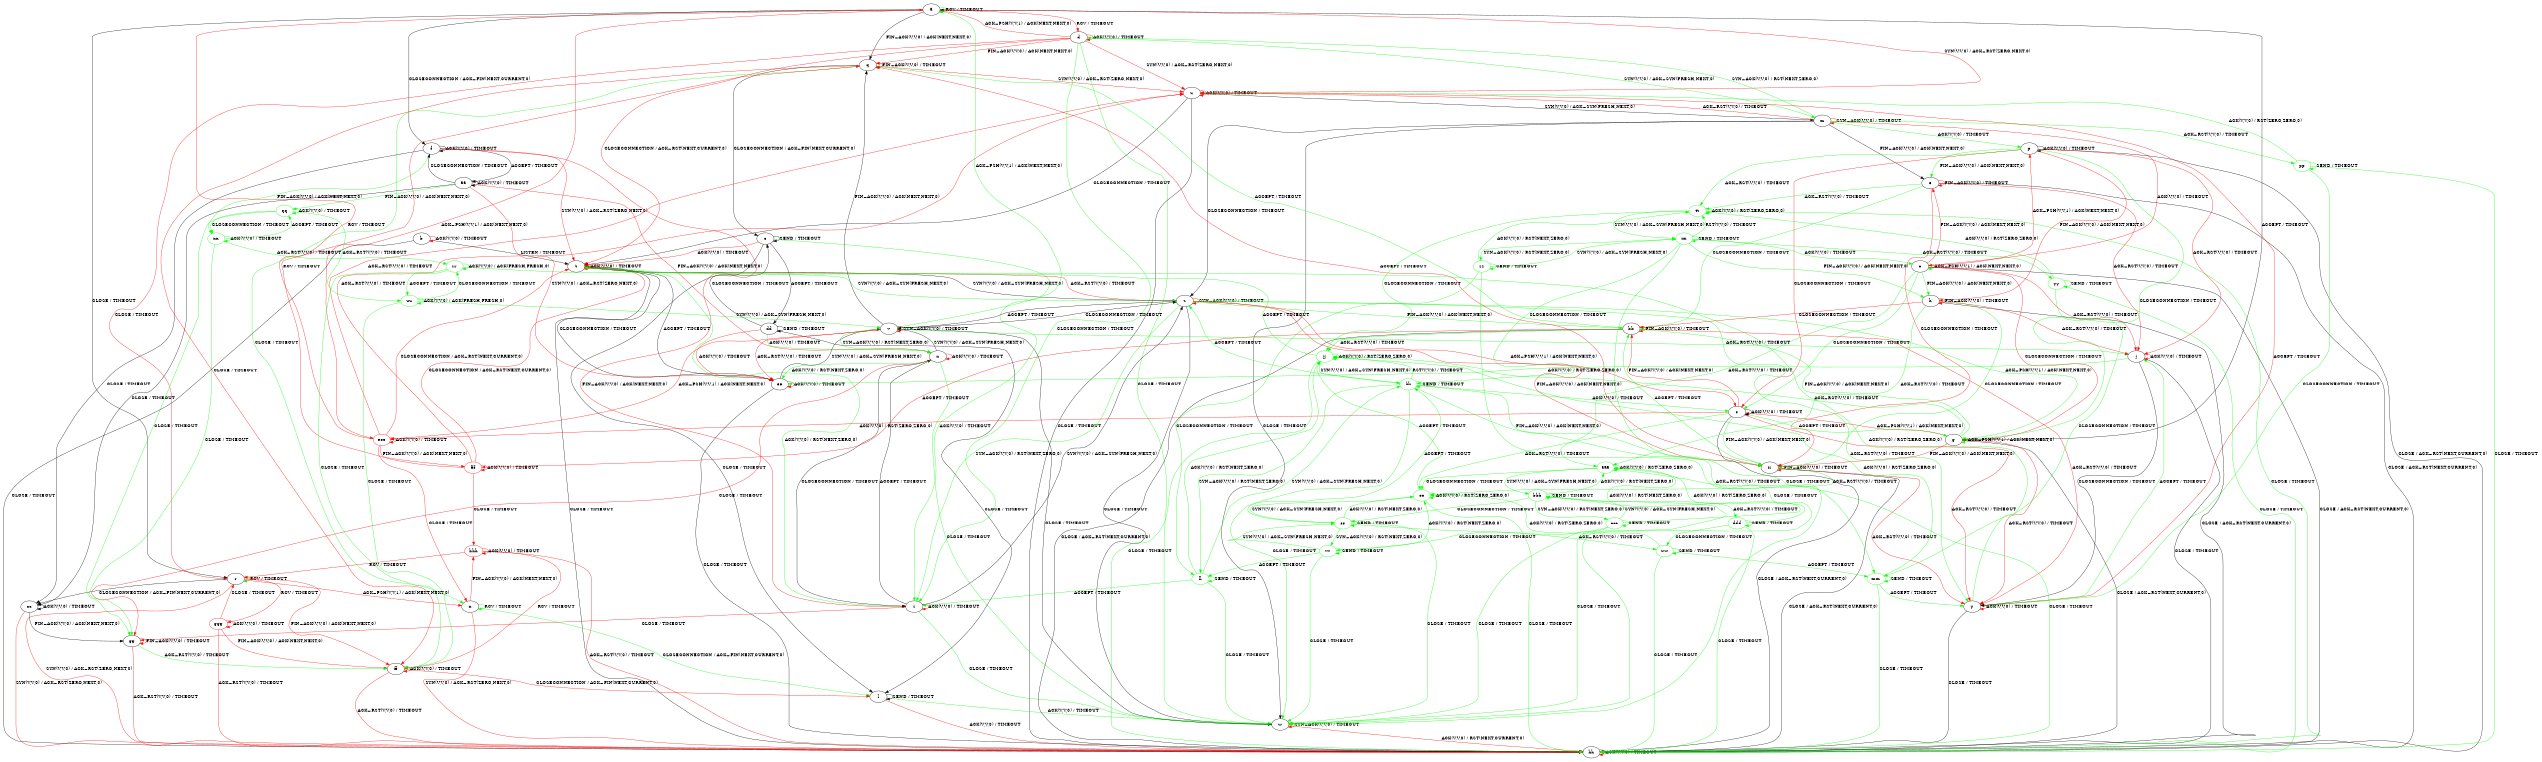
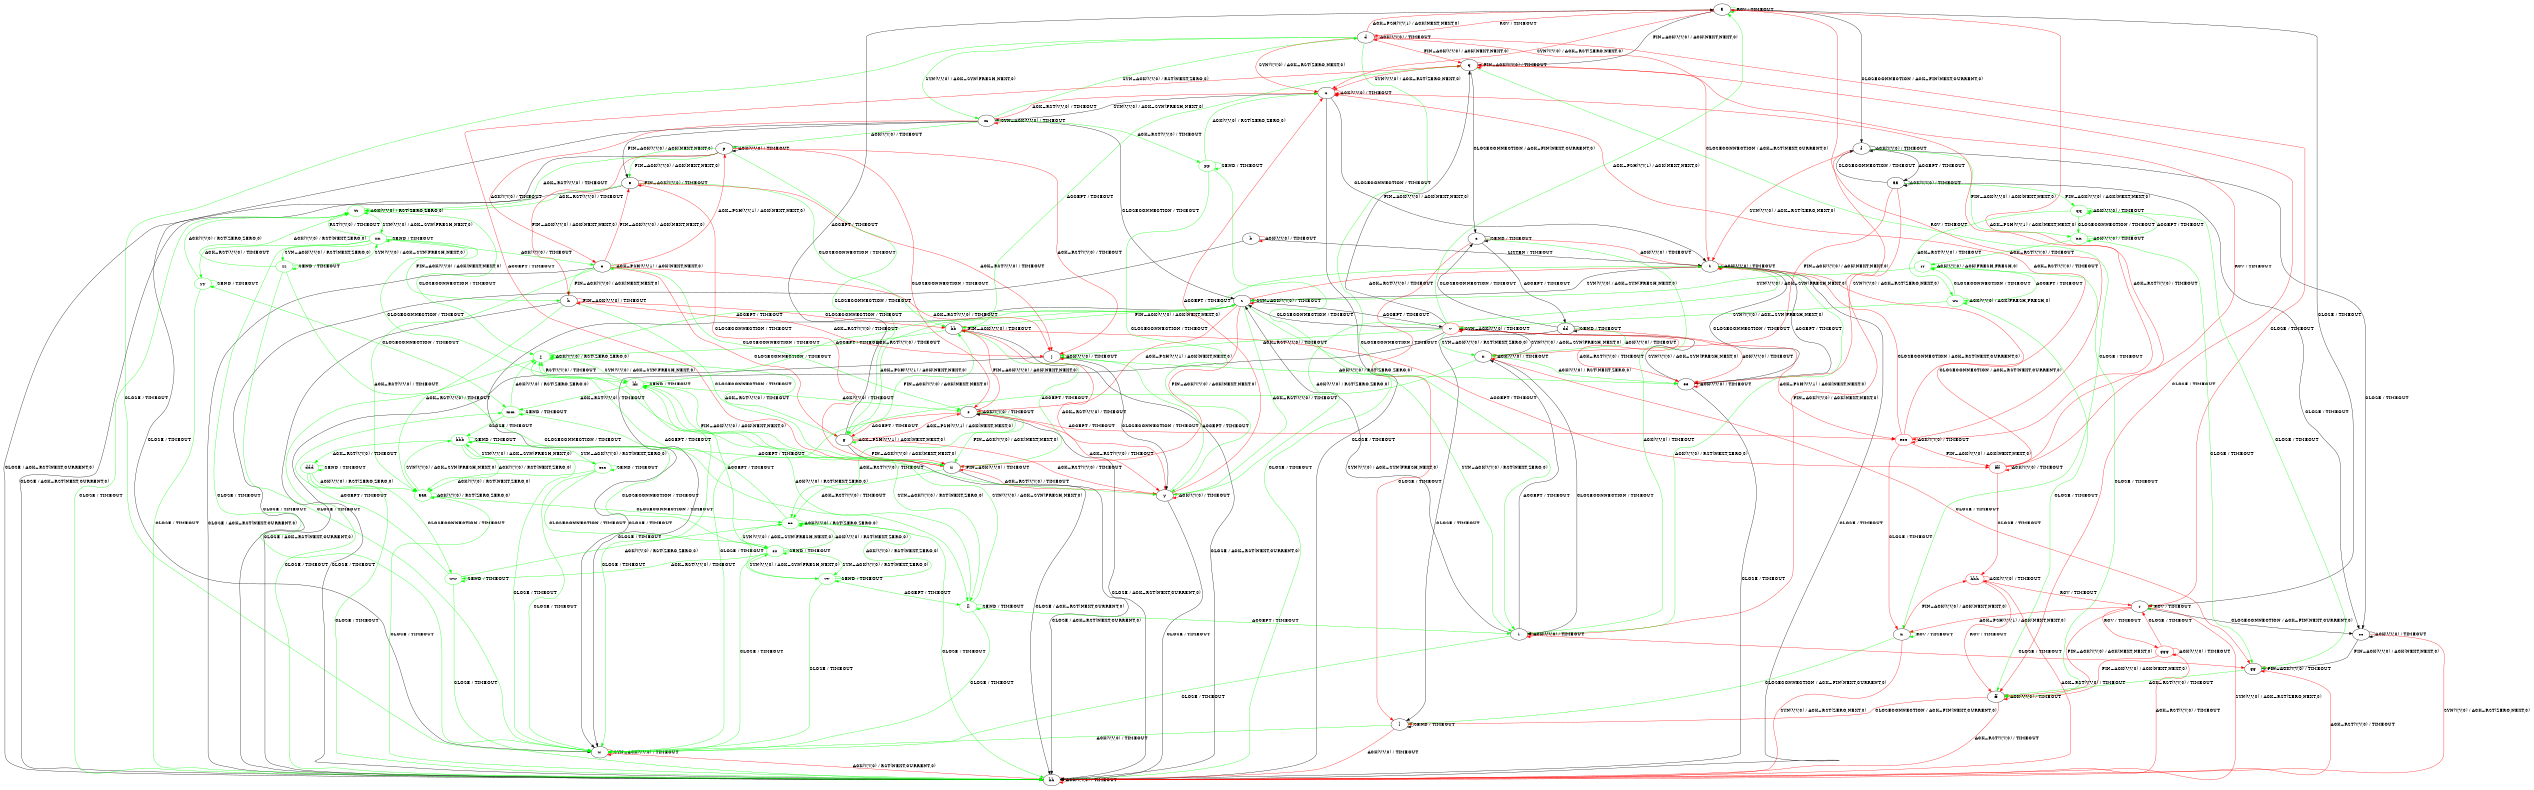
node "v": color black -> red
edge "s" -> "eee": label "ACK(V,V,0) / RST(ZERO,ZERO,0)" -> "ACCEPT / TIMEOUT"
edge "c" -> "l": color black -> red
edge "s" -> "g": color green -> red
edge "mm" -> "hh": now "mm" -> "bbb"
